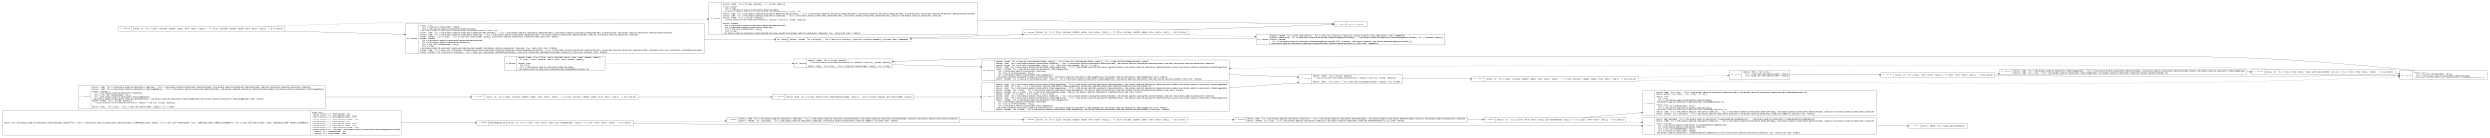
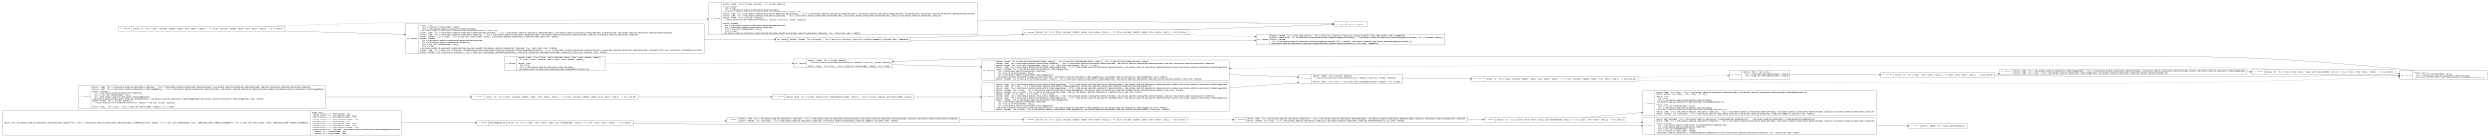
edge "30: 0x00ba" -> "28: 0x00b4": reversed
